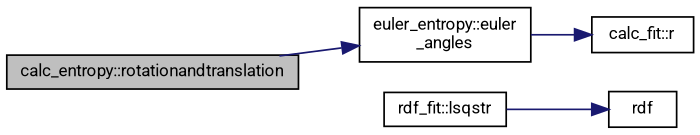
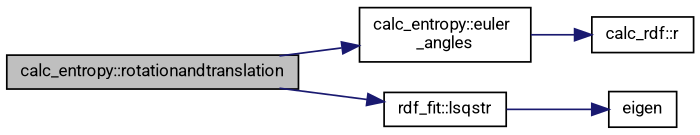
node "euler_entropy::euler _angles": label "euler_entropy::euler _angles" -> "calc_entropy::euler _angles"
node "calc_fit::r": label "calc_fit::r" -> "calc_rdf::r"
edge "calc_entropy::rotationandtranslation" -> "rdf_fit::lsqstr": added
node "rdf": label "rdf" -> "eigen"
